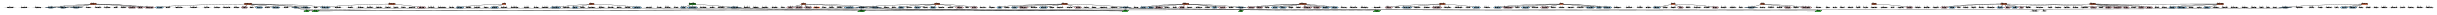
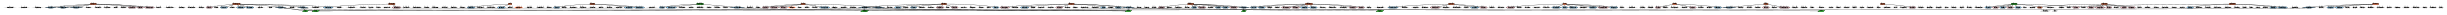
node "aoceanstwelve": fillcolor coral -> limegreen
node "abadlands": label "abadlands" -> "abraunbettinai"
node "apetyasilyanova": fillcolor lightgrey -> coral
node "aleahayres": added
node "abradpitt": fillcolor pink -> coral
